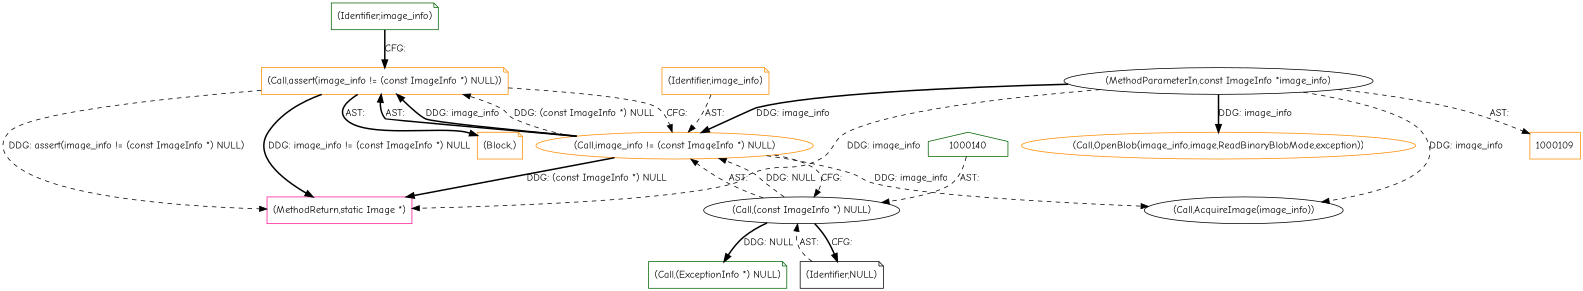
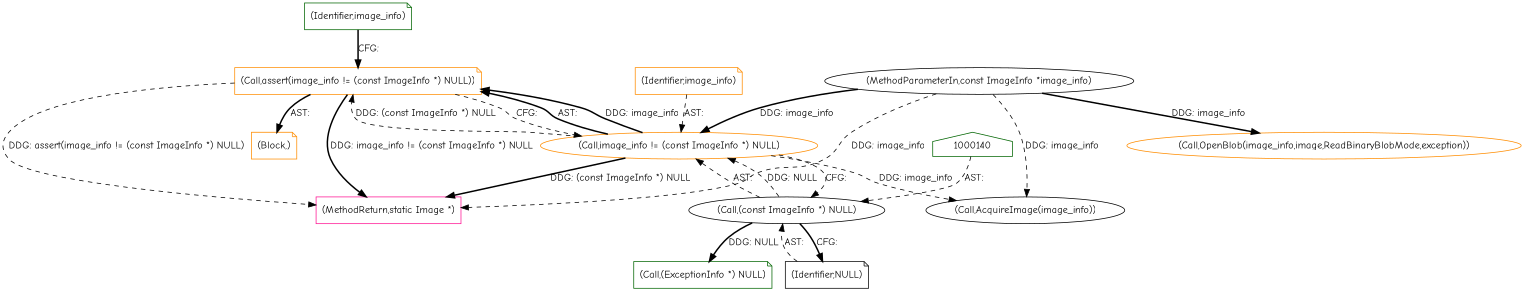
node "1000109": removed
